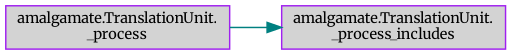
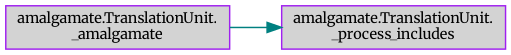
node "amalgamate.TranslationUnit. _process": label "amalgamate.TranslationUnit. _process" -> "amalgamate.TranslationUnit. _amalgamate"
